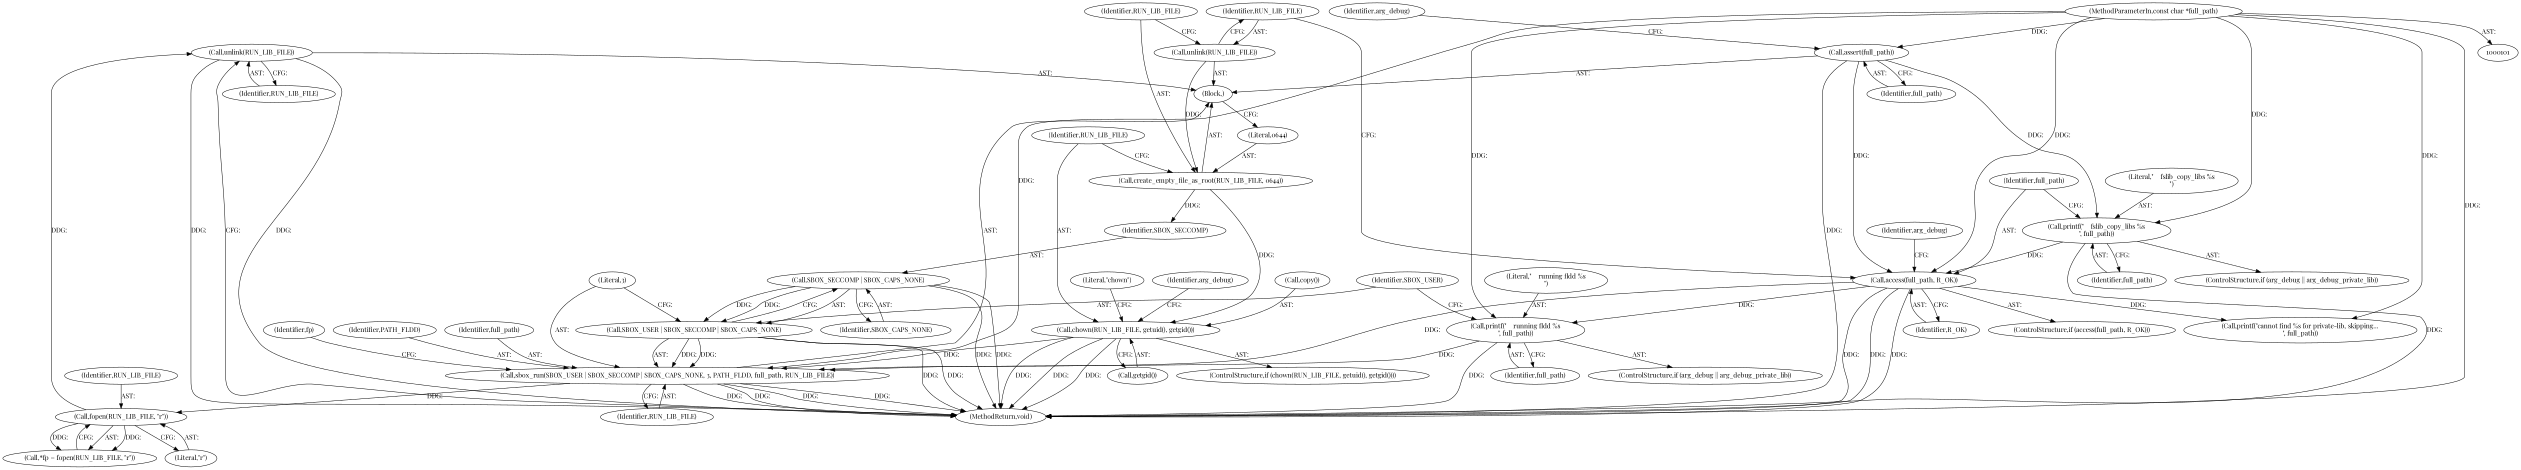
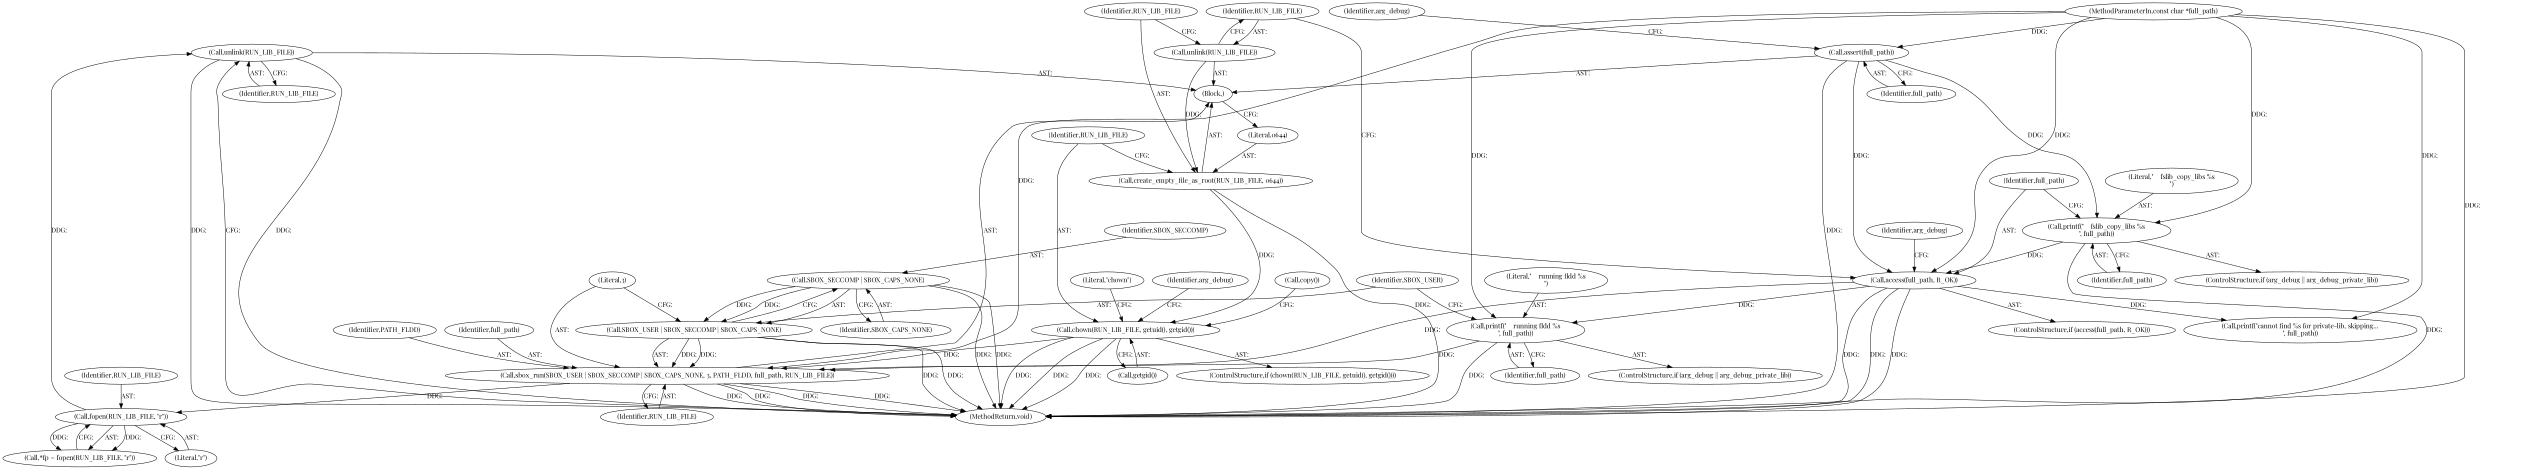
node "1000101": removed
edge "(Call,create_empty_file_as_root(RUN_LIB_FILE, 0644))" -> "(Identifier,SBOX_SECCOMP)": now "(Call,create_empty_file_as_root(RUN_LIB_FILE, 0644))" -> "(MethodReturn,void)"
edge "(Call,copy())" -> "(Call,chown(RUN_LIB_FILE, getuid(), getgid()))": label "AST: " -> "CFG: "
node "(Identifier,fp)": removed
node "(Identifier,R_OK)": removed
